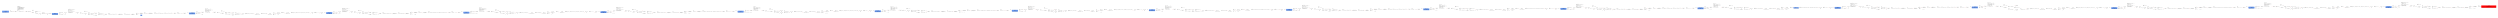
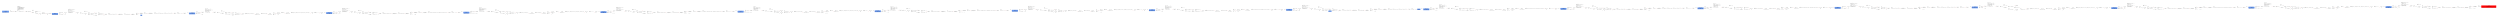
node "3652 @ N0 __VERIFIER_assert exit": fillcolor cornflowerblue -> white
node "3588 @ N34 main": fillcolor white -> cornflowerblue
node "3575 @ N30 main": fillcolor white -> cornflowerblue
